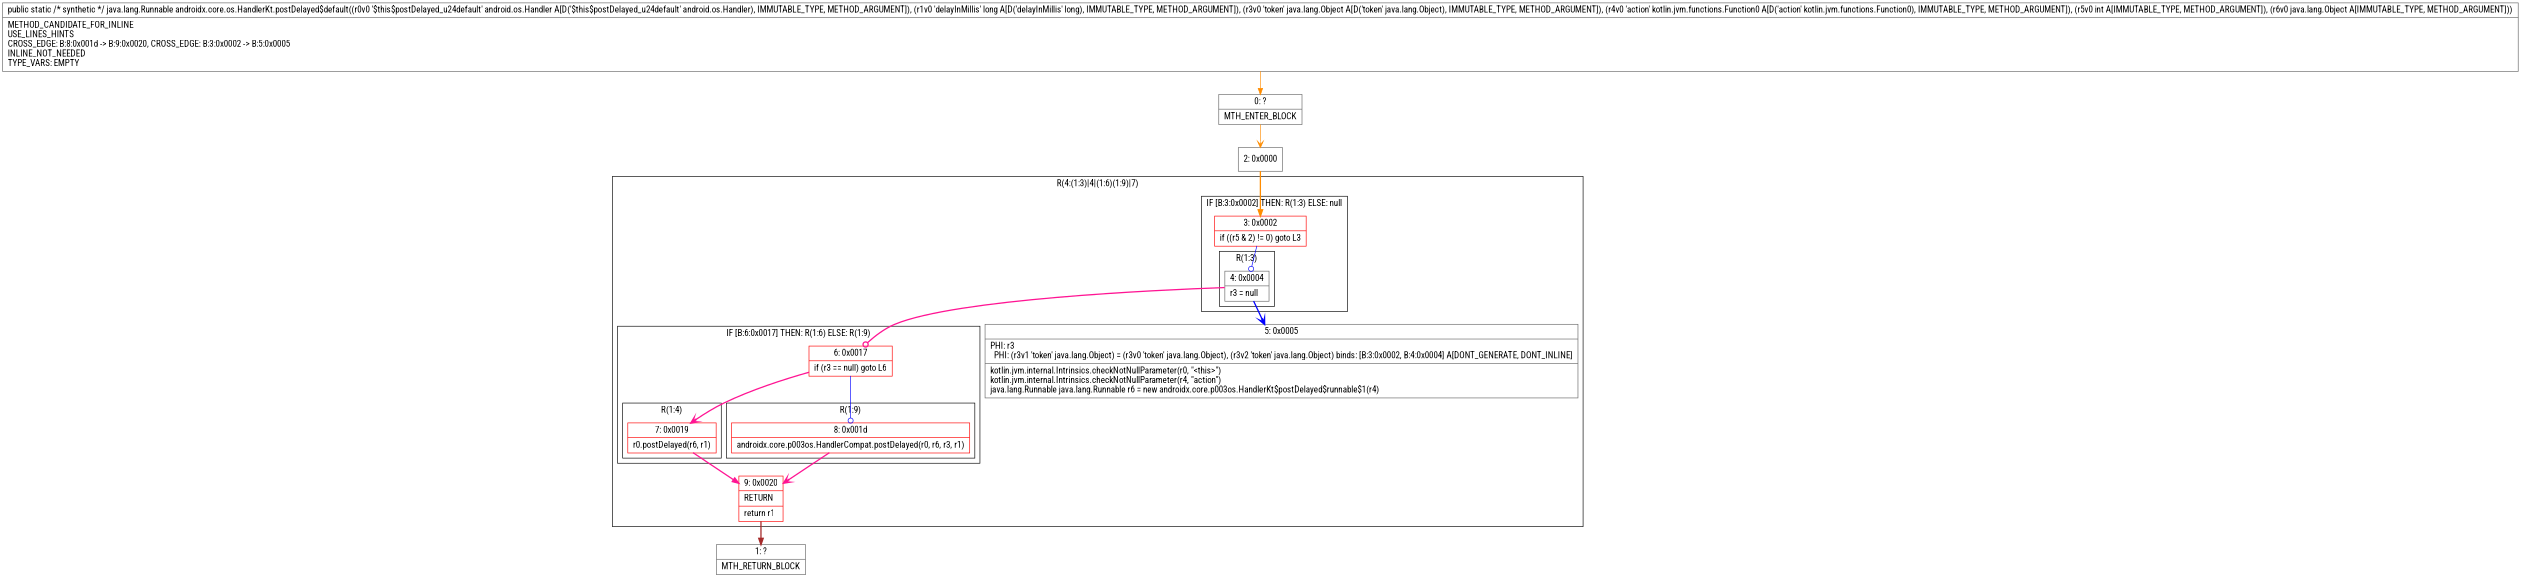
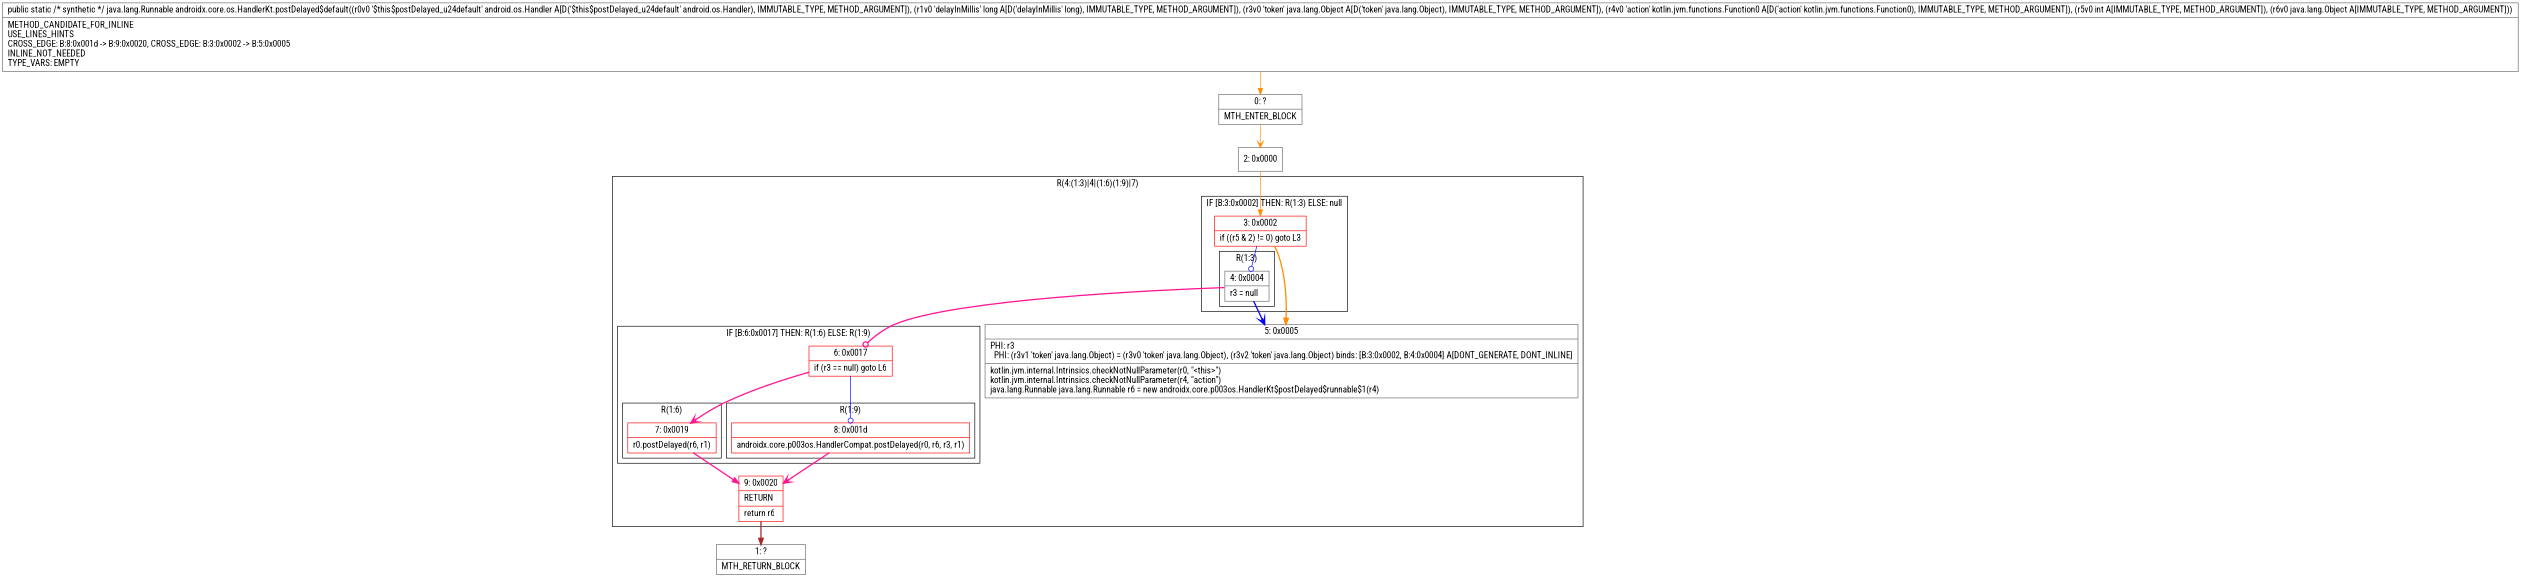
edge "2: 0x0000" -> "3: 0x0002": style bold -> solid
edge "3: 0x0002" -> "5: 0x0005": added
cluster "R(1:4)": label "R(1:4)" -> "R(1:6)"
node "9: 0x0020": text "return r1" -> "return r6"
